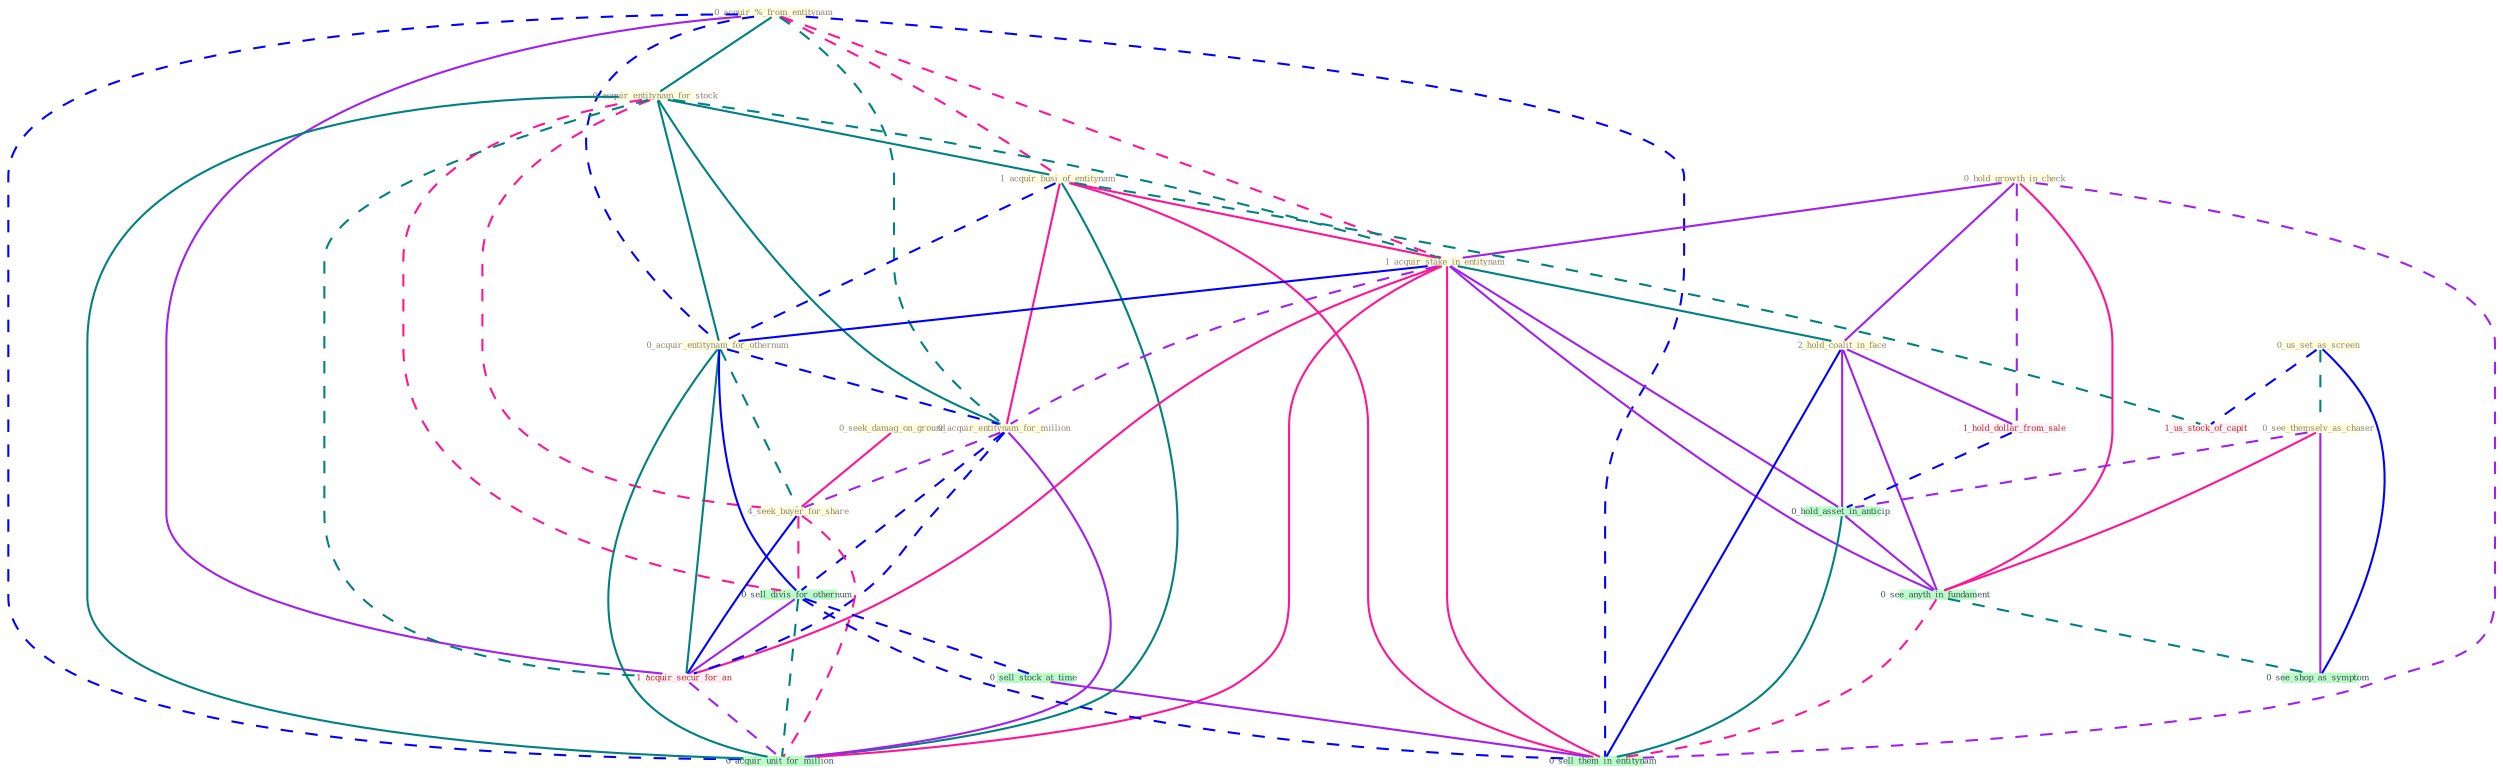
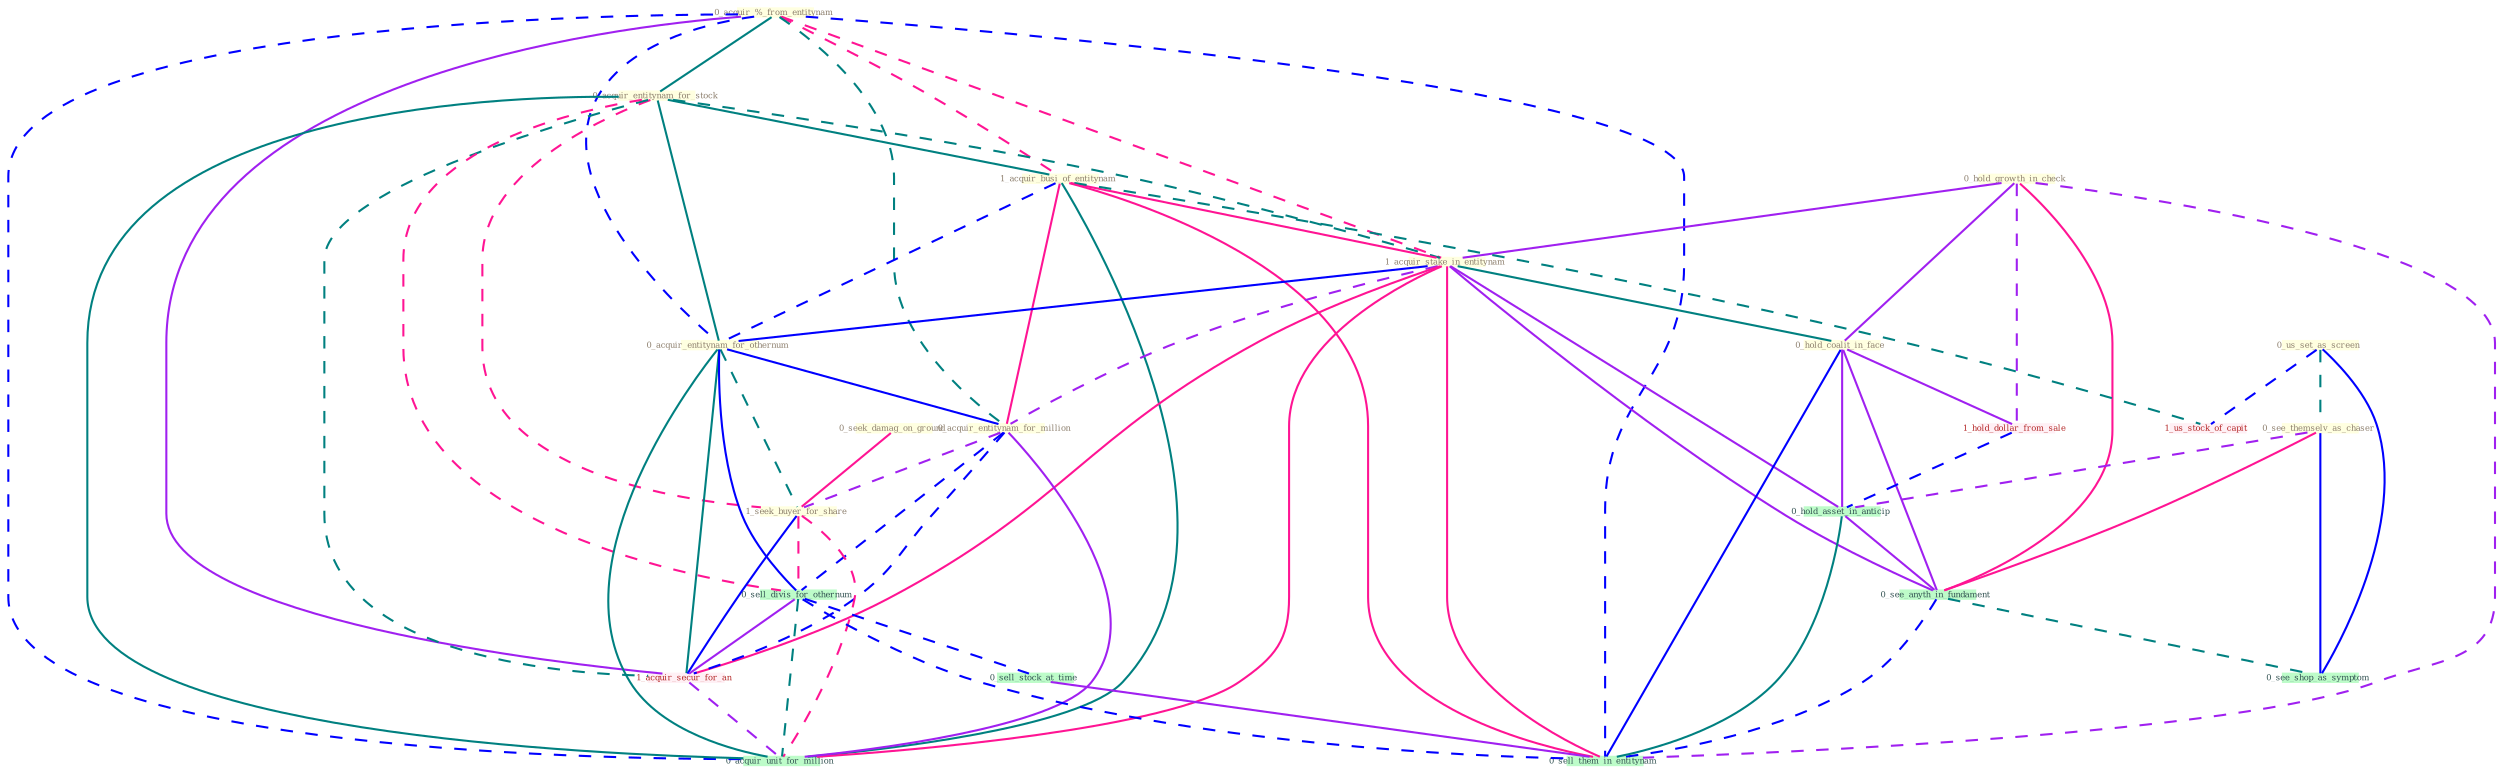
edge "0_acquir_entitynam_for_stock" -- "0_acquir_entitynam_for_million": removed
node "2_hold_coalit_in_face": label "2_hold_coalit_in_face" -> "0_hold_coalit_in_face"
edge "0_acquir_entitynam_for_othernum" -- "0_acquir_entitynam_for_million": style dashed -> solid
node "4_seek_buyer_for_share": label "4_seek_buyer_for_share" -> "1_seek_buyer_for_share"
edge "0_see_themselv_as_chaser" -- "0_see_shop_as_symptom": color purple -> blue
edge "0_see_anyth_in_fundament" -- "0_sell_them_in_entitynam": color deeppink -> blue
